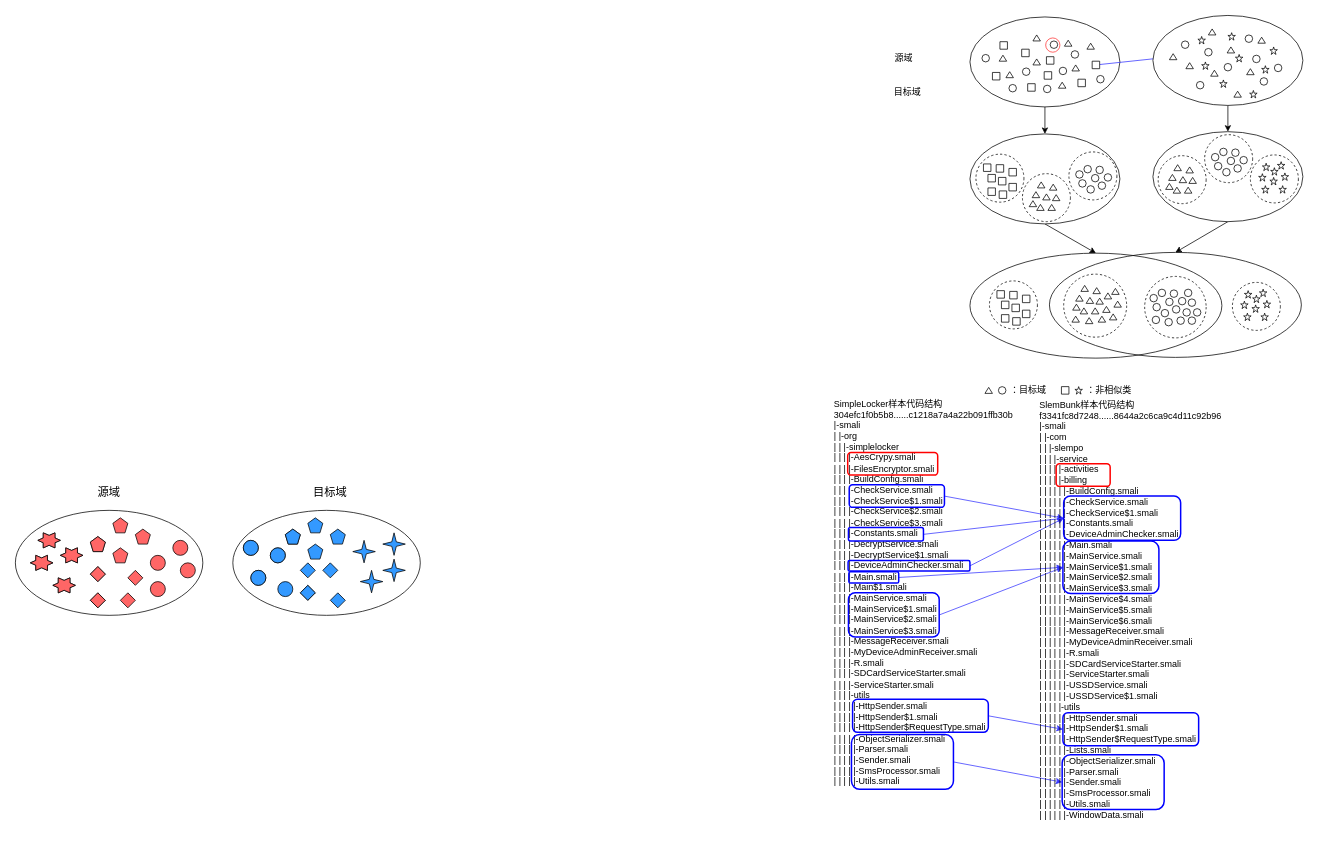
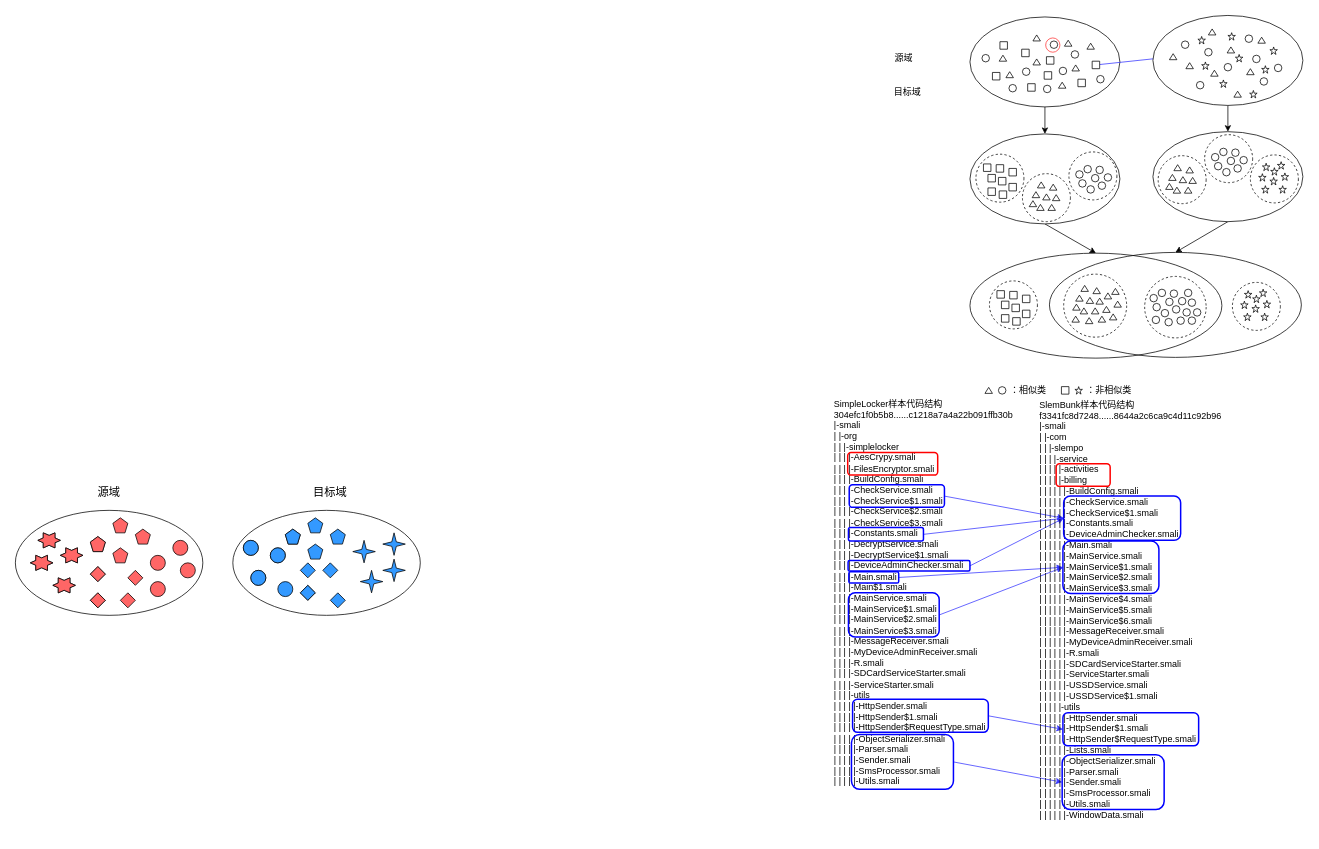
node "：目标域": label "：目标域" -> "：相似类"
